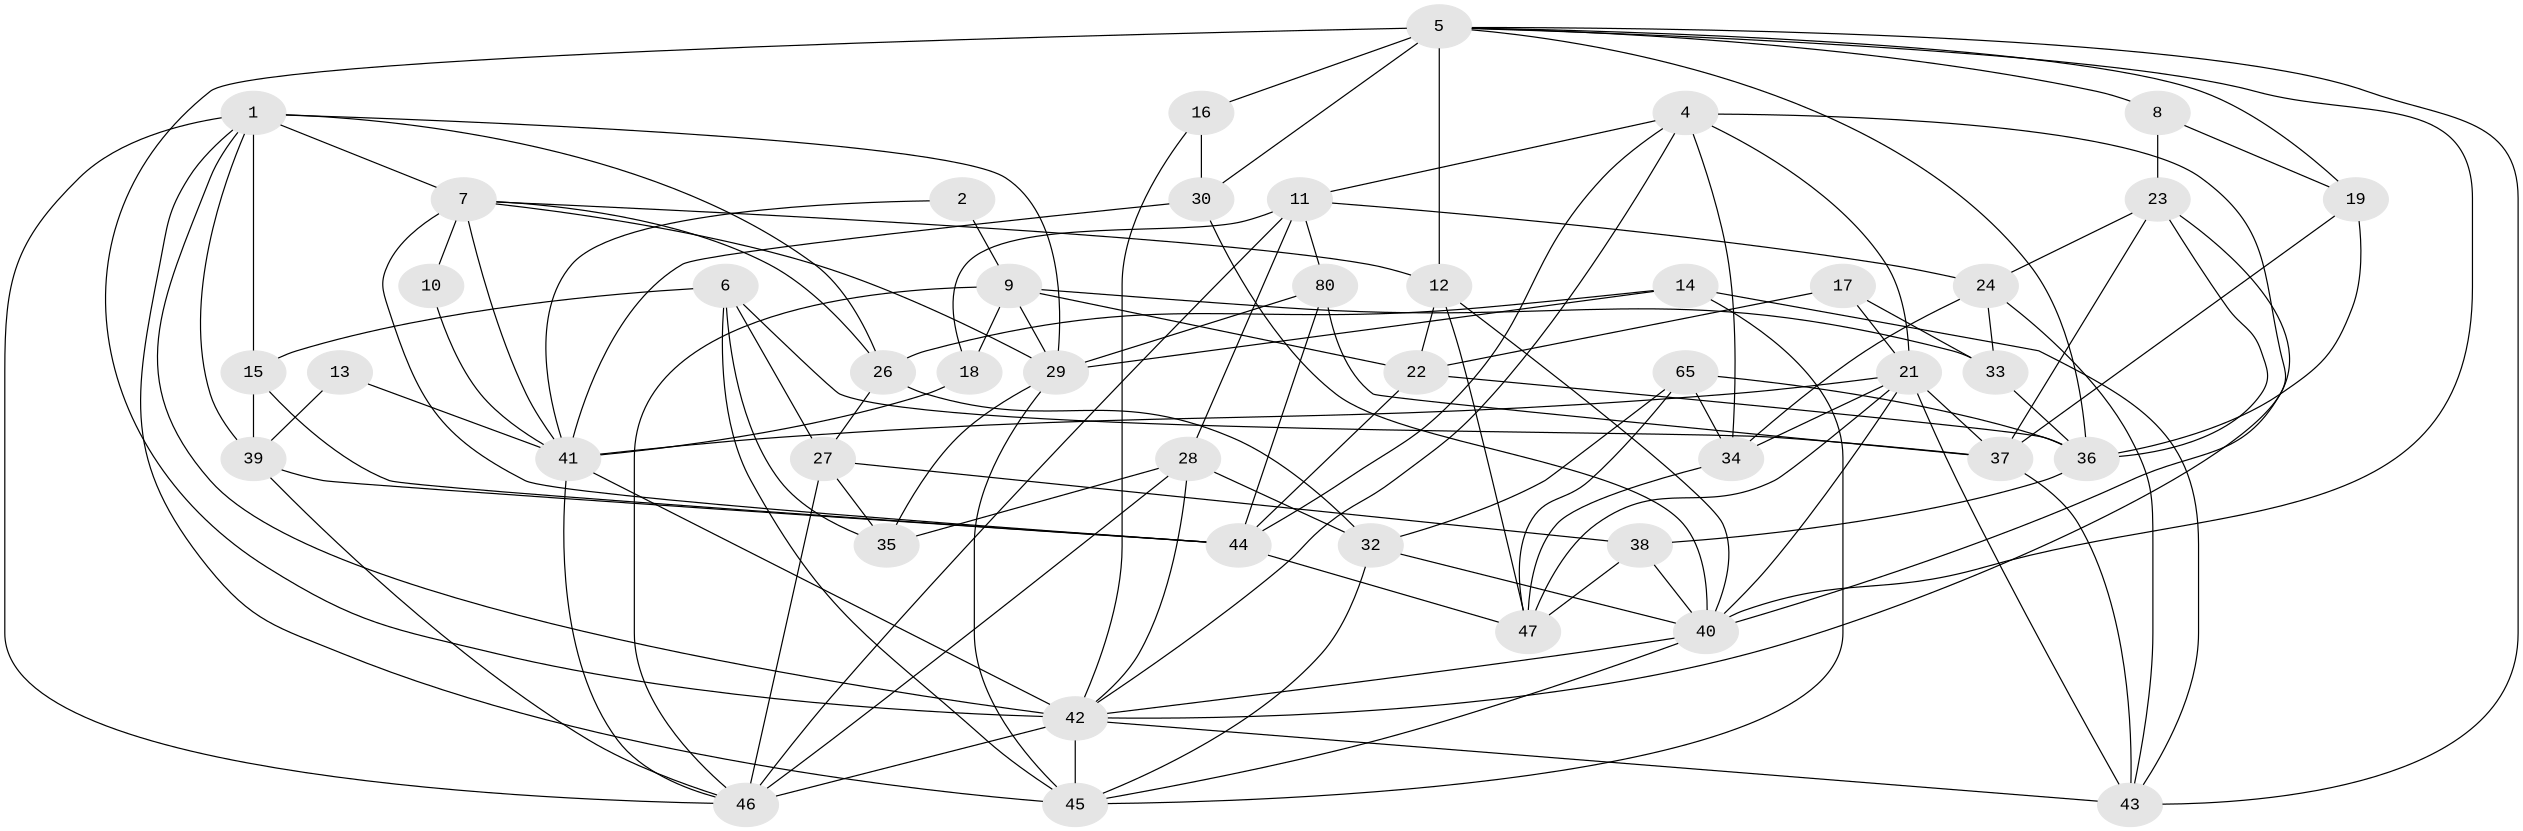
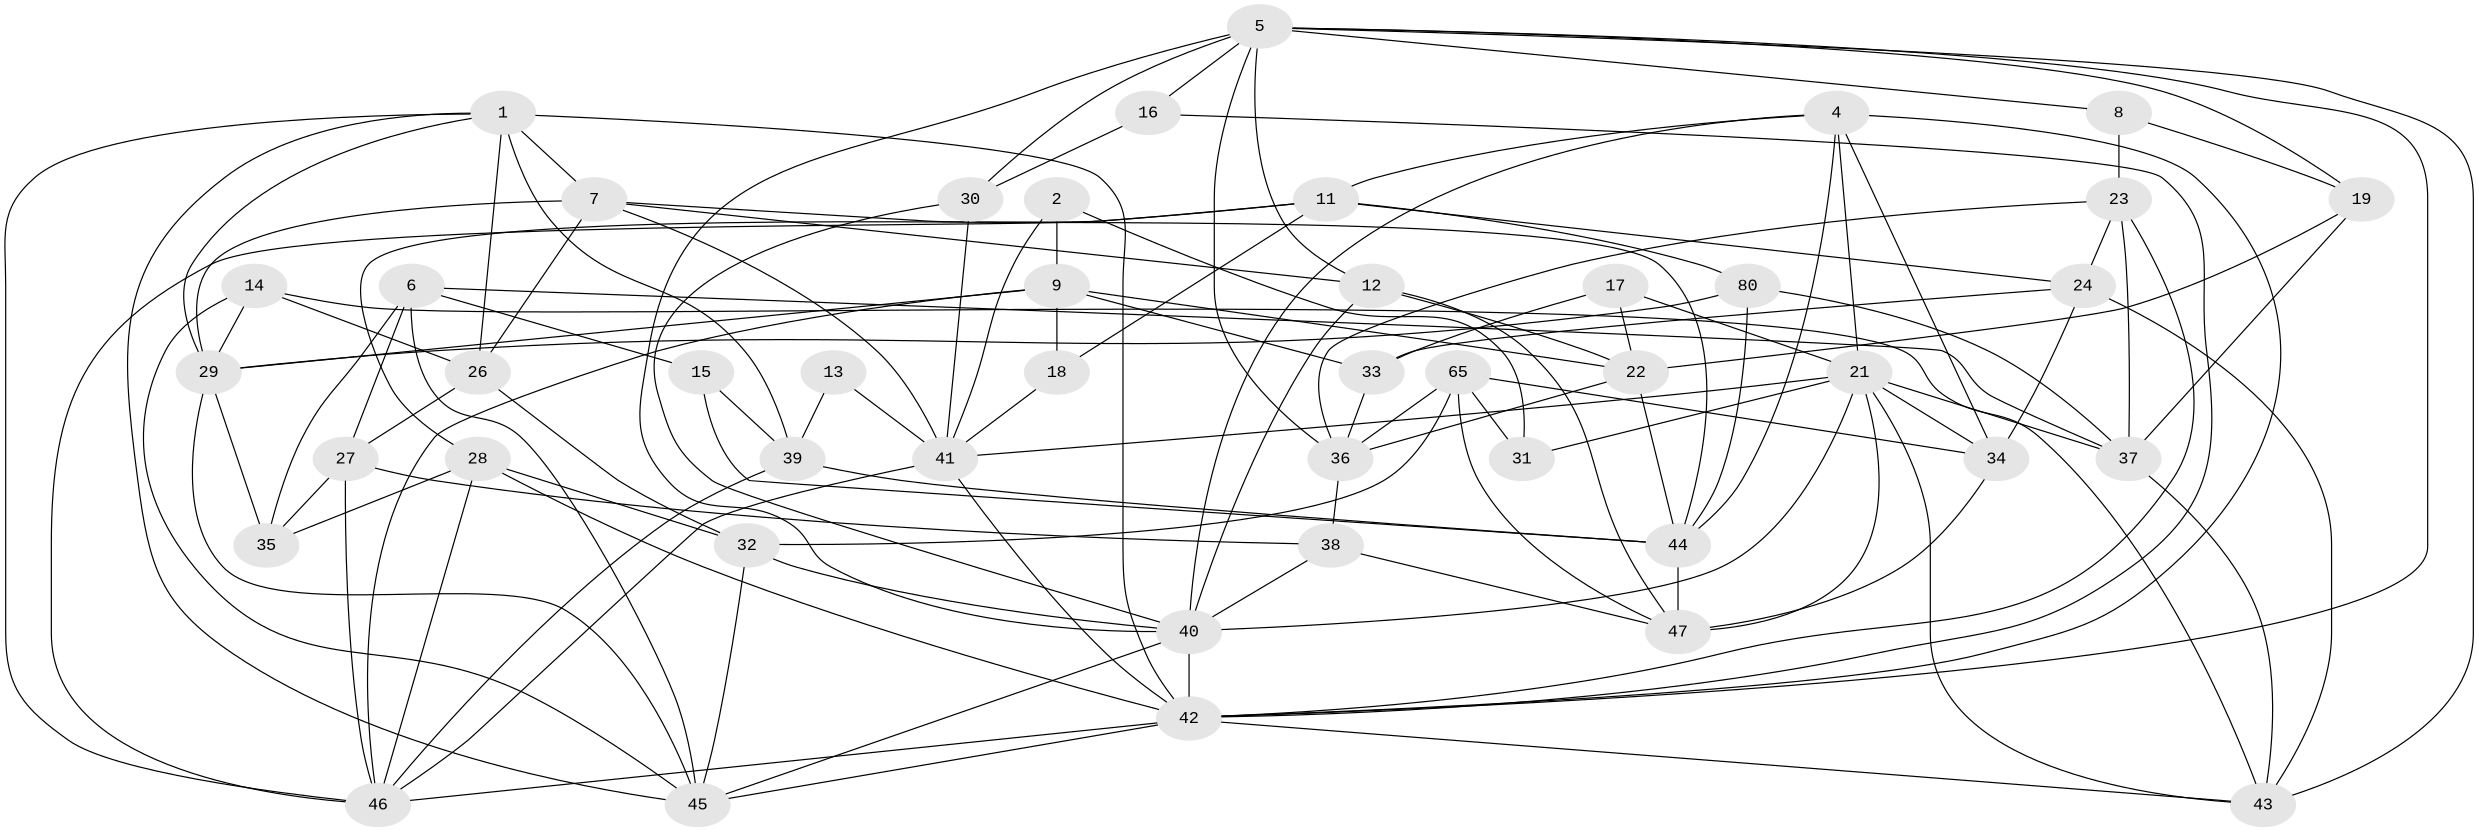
edge "1" -- "15": removed
node "10": removed
edge "19" -- "36": now "19" -- "22"
node "31": added
